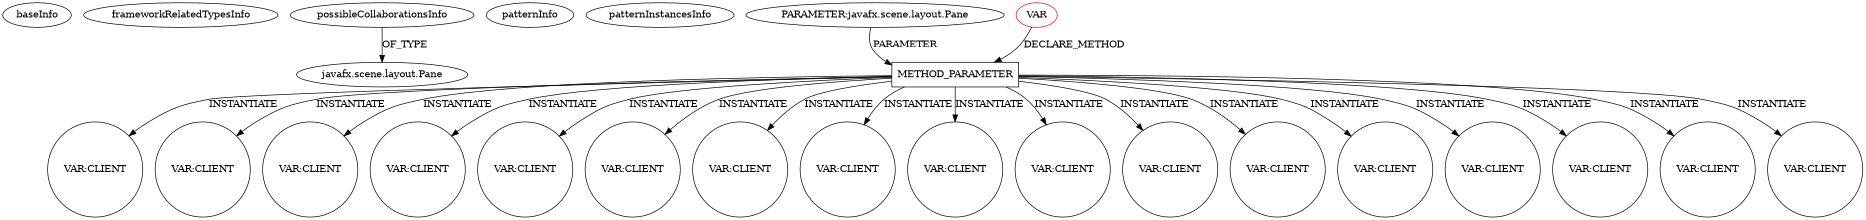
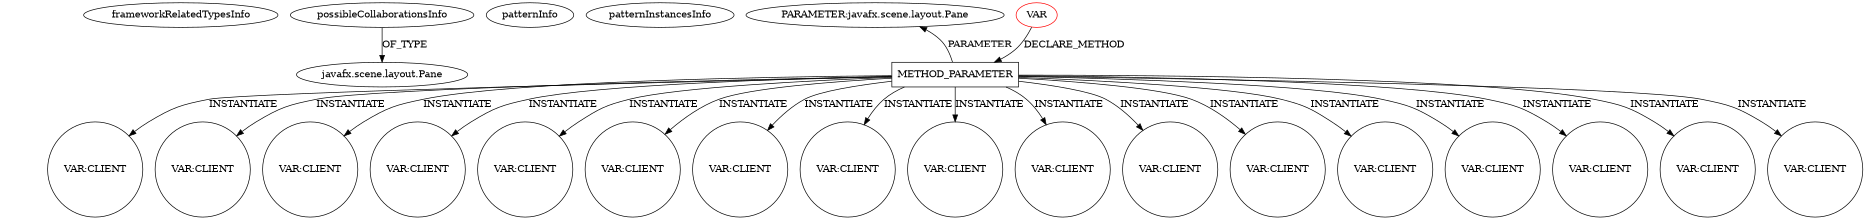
node "baseInfo": removed
edge "PARAMETER:javafx.scene.layout.Pane" -> "METHOD_PARAMETER": reversed
